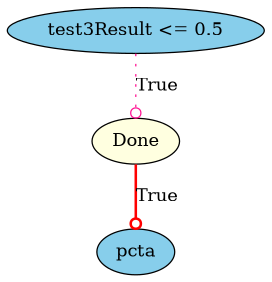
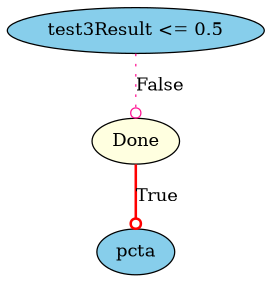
edge "test3Result <= 0.5" -> "Done": label "True" -> "False"
